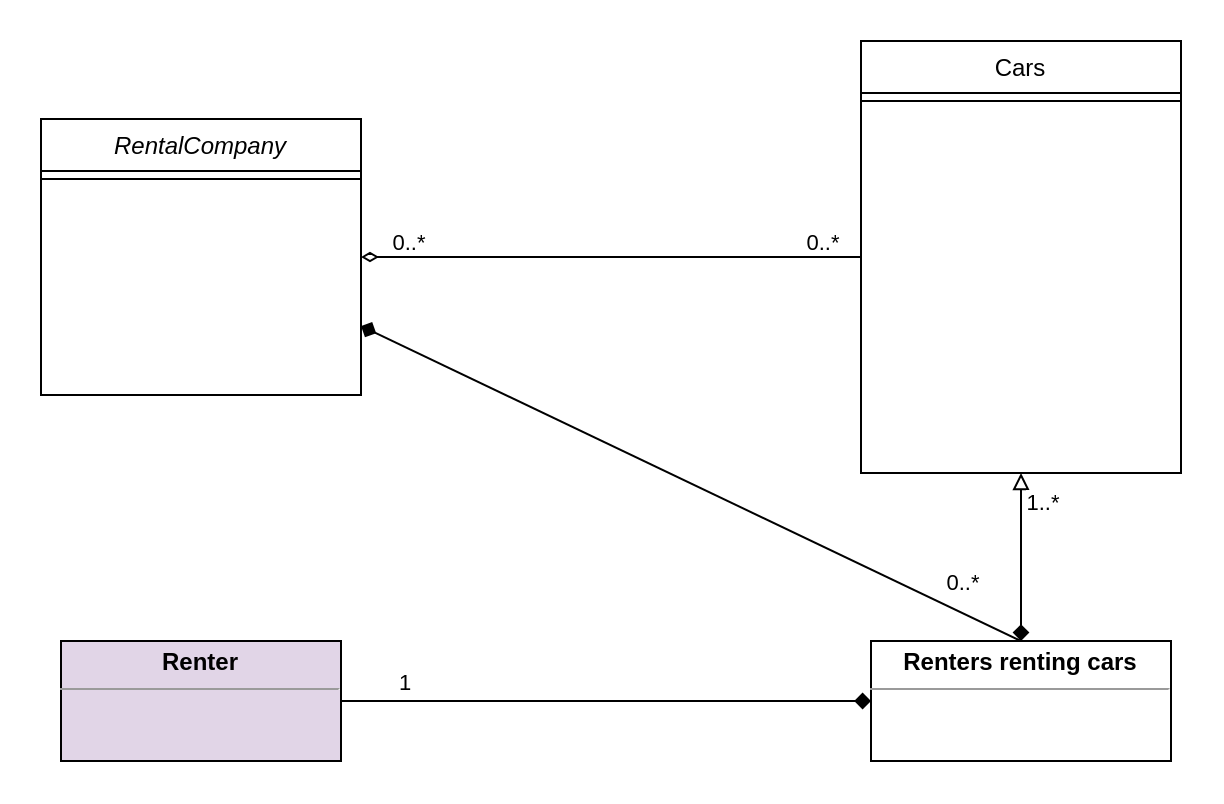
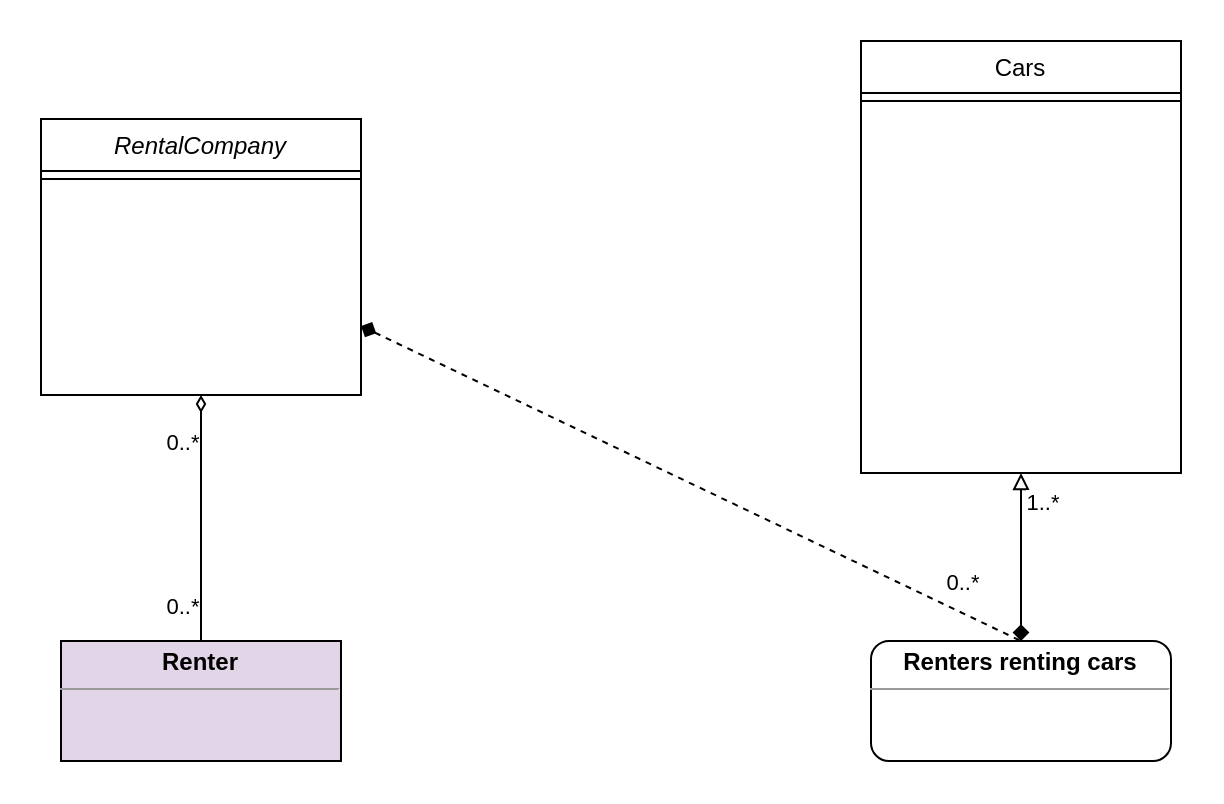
edge "Cars" -> "RentalCompany": removed, labels "0..*", "0..*"
edge "Renters renting cars" -> "RentalCompany": style solid -> dashed
edge "Renter" -> "RentalCompany": added, labels "0..*", "0..*"
edge "Renter" -> "Renters renting cars": removed, label "1"
node "Renters renting cars": shape rectangle -> rounded rectangle
